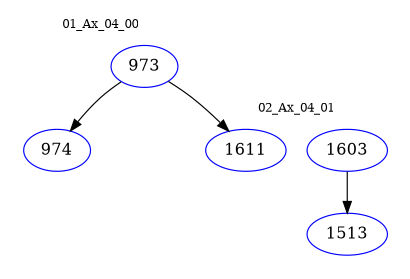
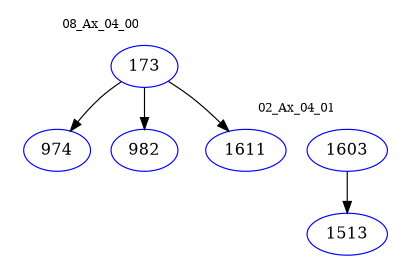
cluster "01_Ax_04_00": label "01_Ax_04_00" -> "08_Ax_04_00"
node "973": label "973" -> "173"
node "982": added
